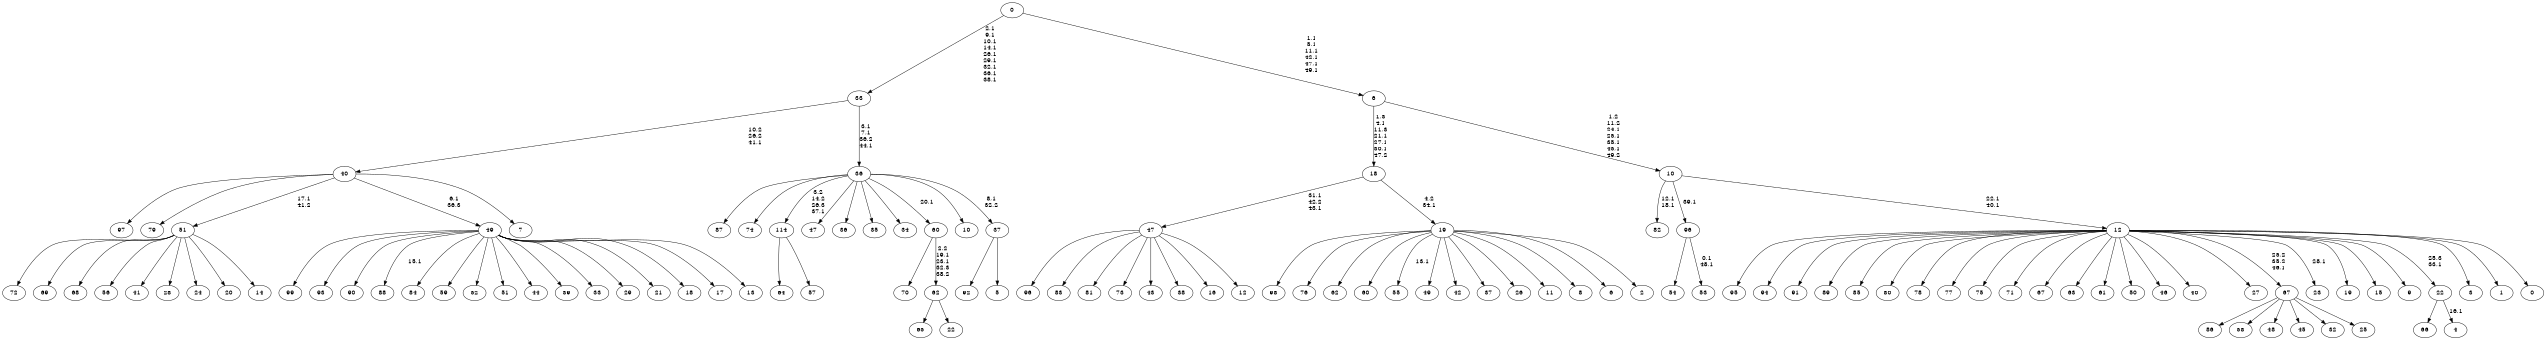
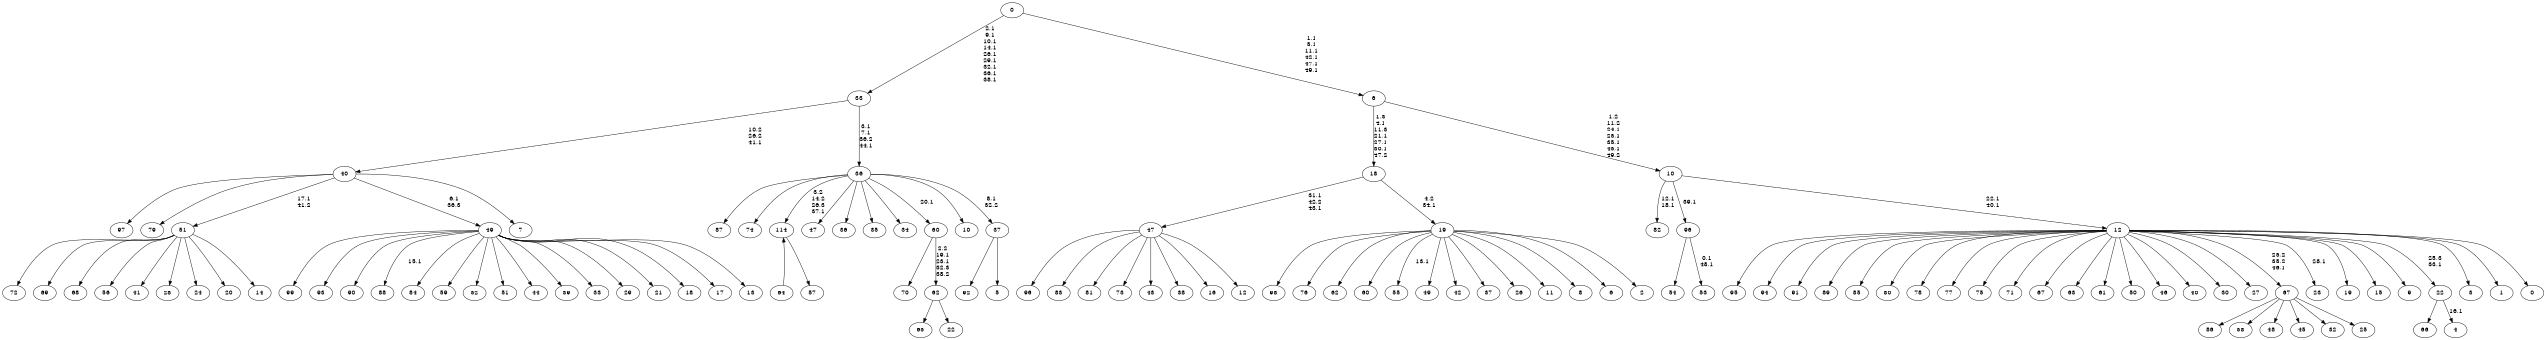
edge "114" -> "64": reversed
node "30": added
